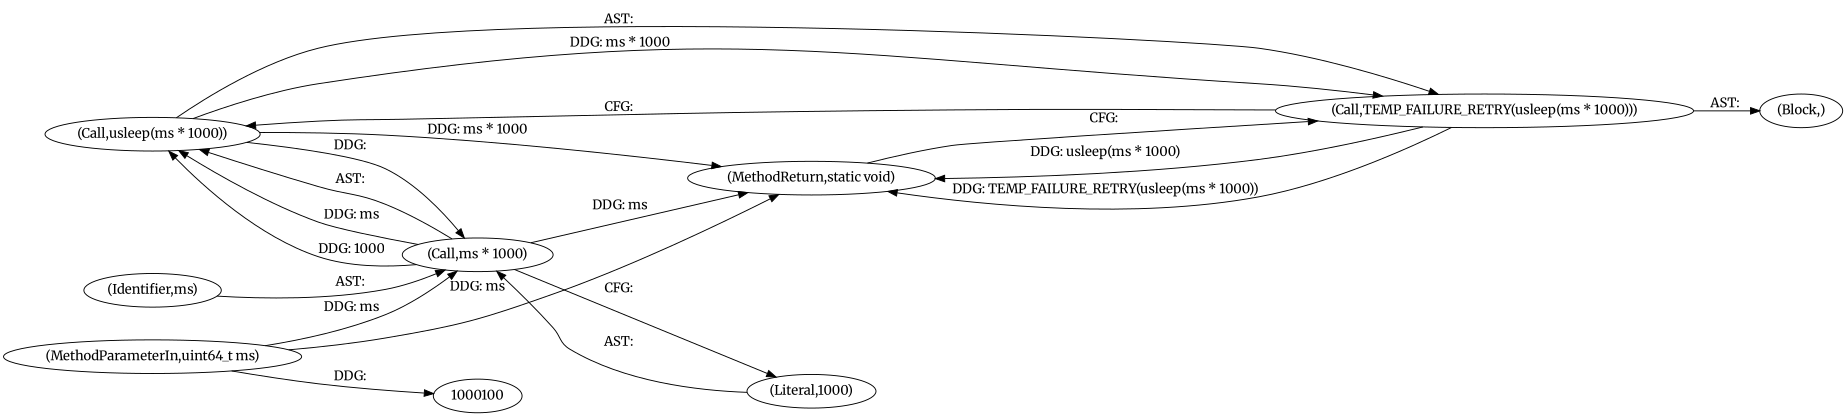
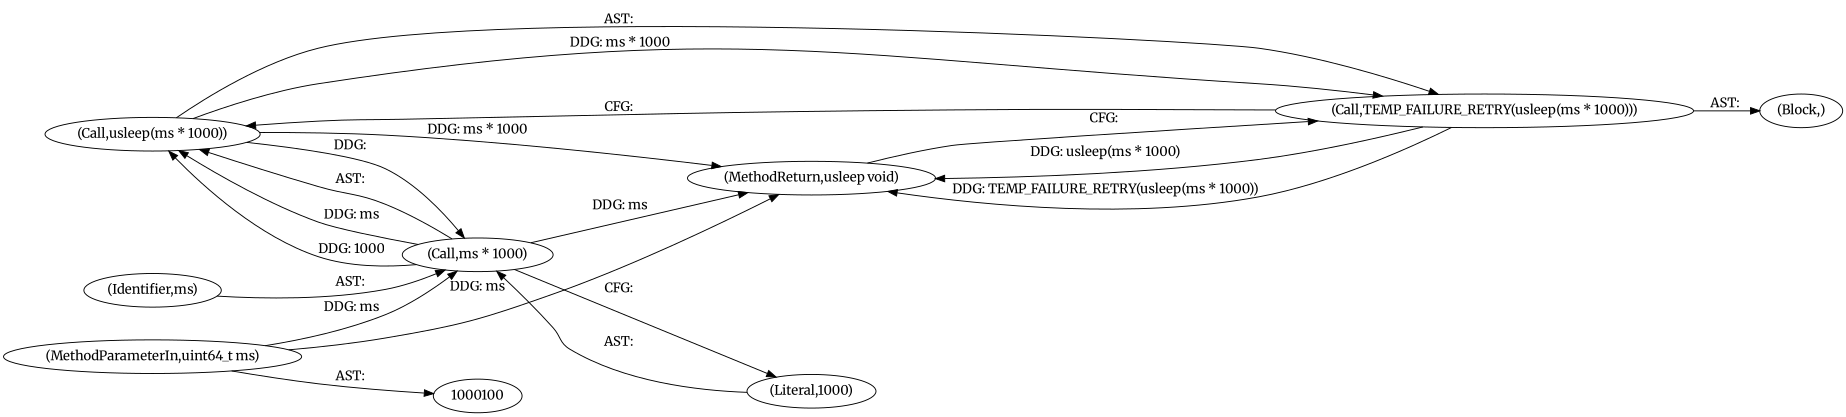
node "(MethodReturn,static void)": label "(MethodReturn,static void)" -> "(MethodReturn,usleep void)"
edge "(MethodParameterIn,uint64_t ms)" -> "1000100": label "DDG: " -> "AST: "
